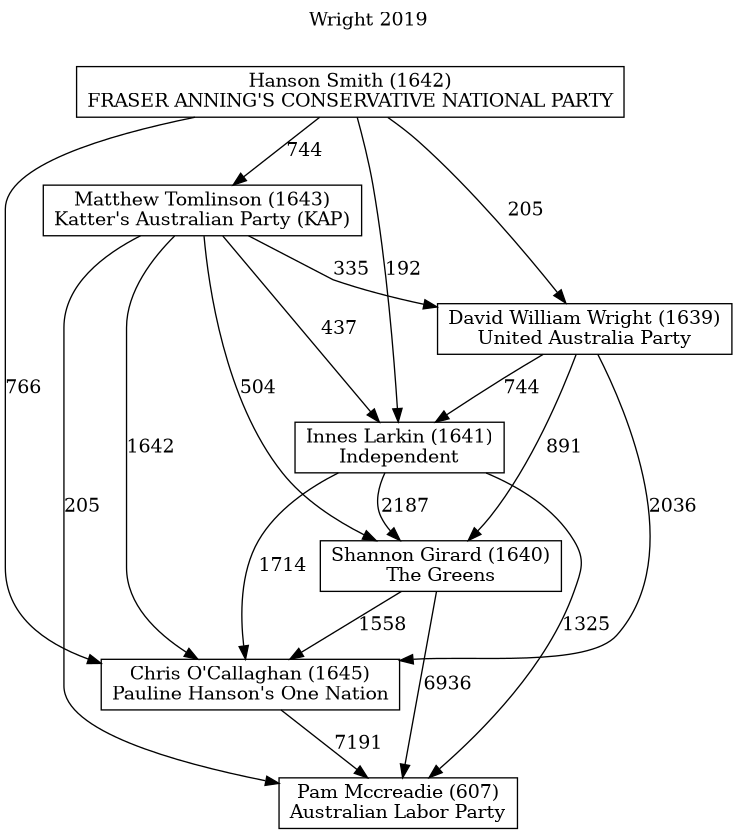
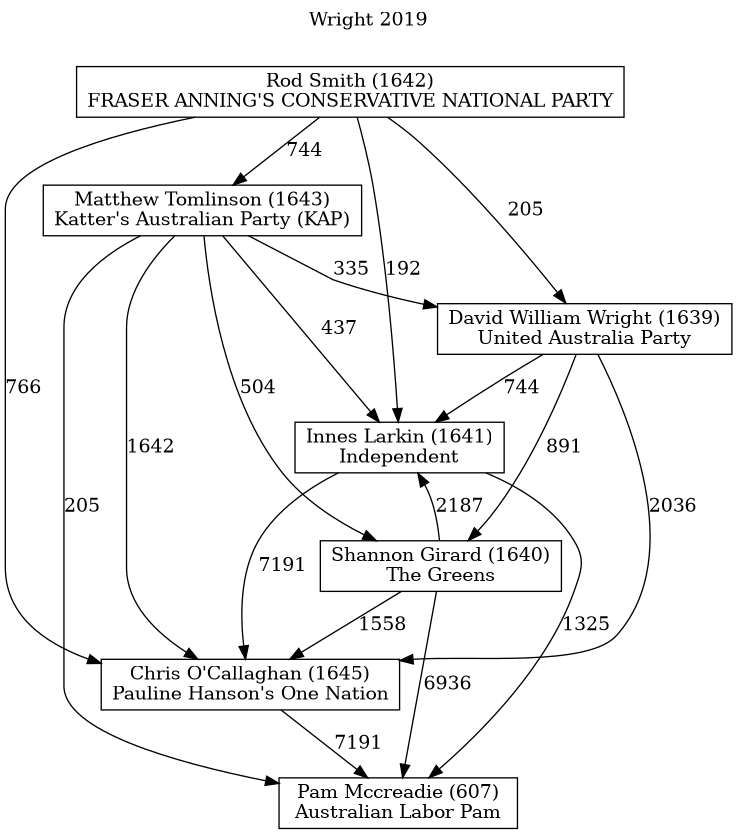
node "Hanson Smith (1642) FRASER ANNING'S CONSERVATIVE NATIONAL PARTY": label "Hanson Smith (1642) FRASER ANNING'S CONSERVATIVE NATIONAL PARTY" -> "Rod Smith (1642) FRASER ANNING'S CONSERVATIVE NATIONAL PARTY"
edge "Innes Larkin (1641) Independent" -> "Shannon Girard (1640) The Greens": reversed
edge "Innes Larkin (1641) Independent" -> "Chris O'Callaghan (1645) Pauline Hanson's One Nation": label "1714" -> "7191"
node "Pam Mccreadie (607) Australian Labor Party": label "Pam Mccreadie (607) Australian Labor Party" -> "Pam Mccreadie (607) Australian Labor Pam"
